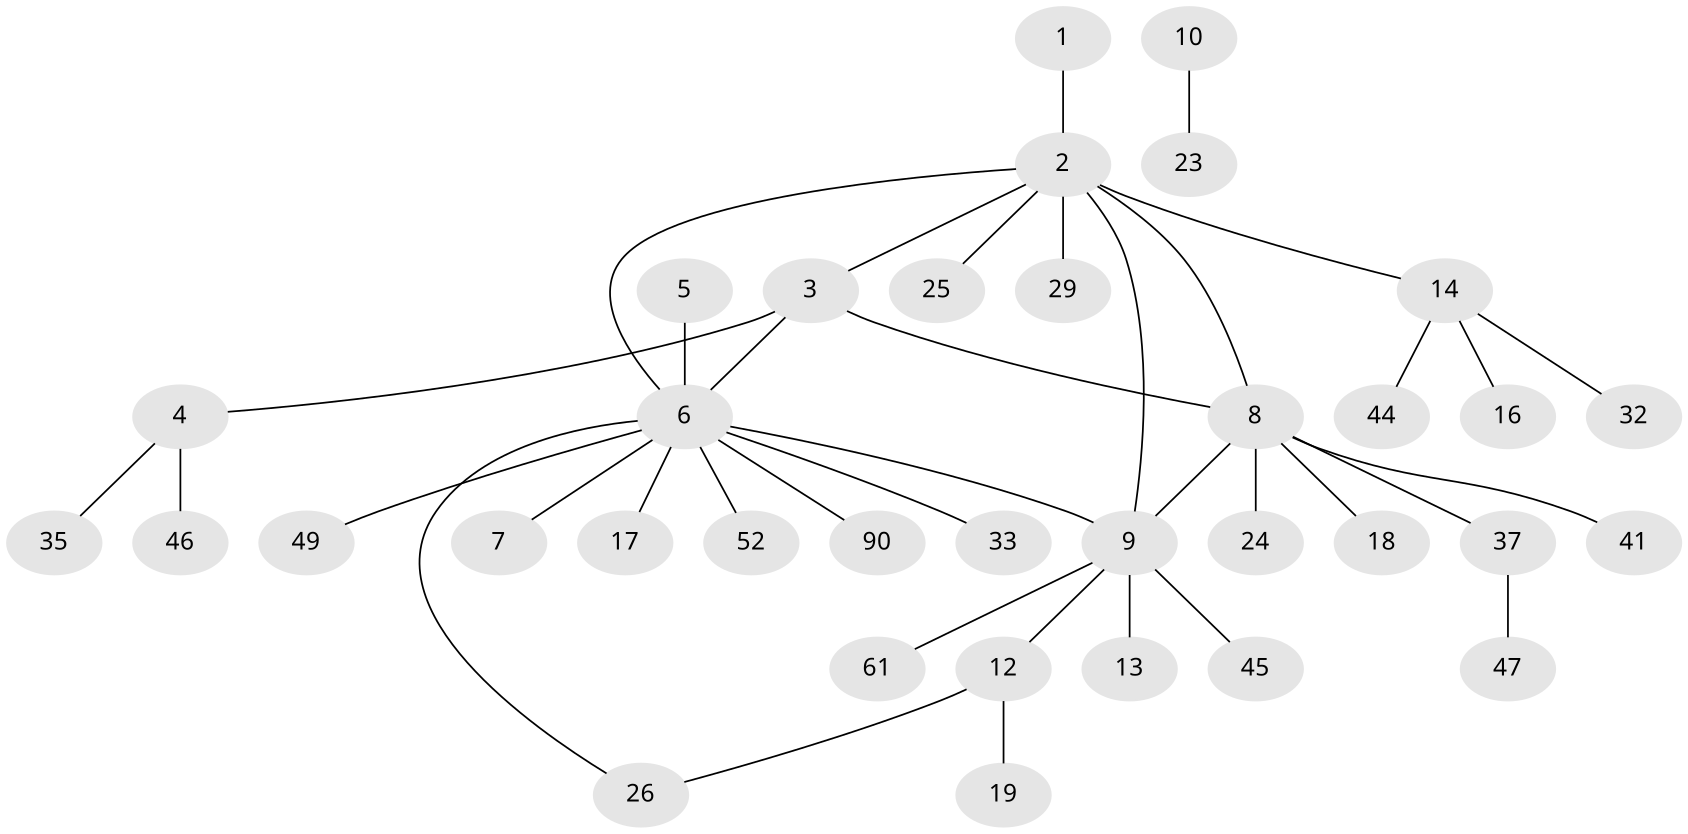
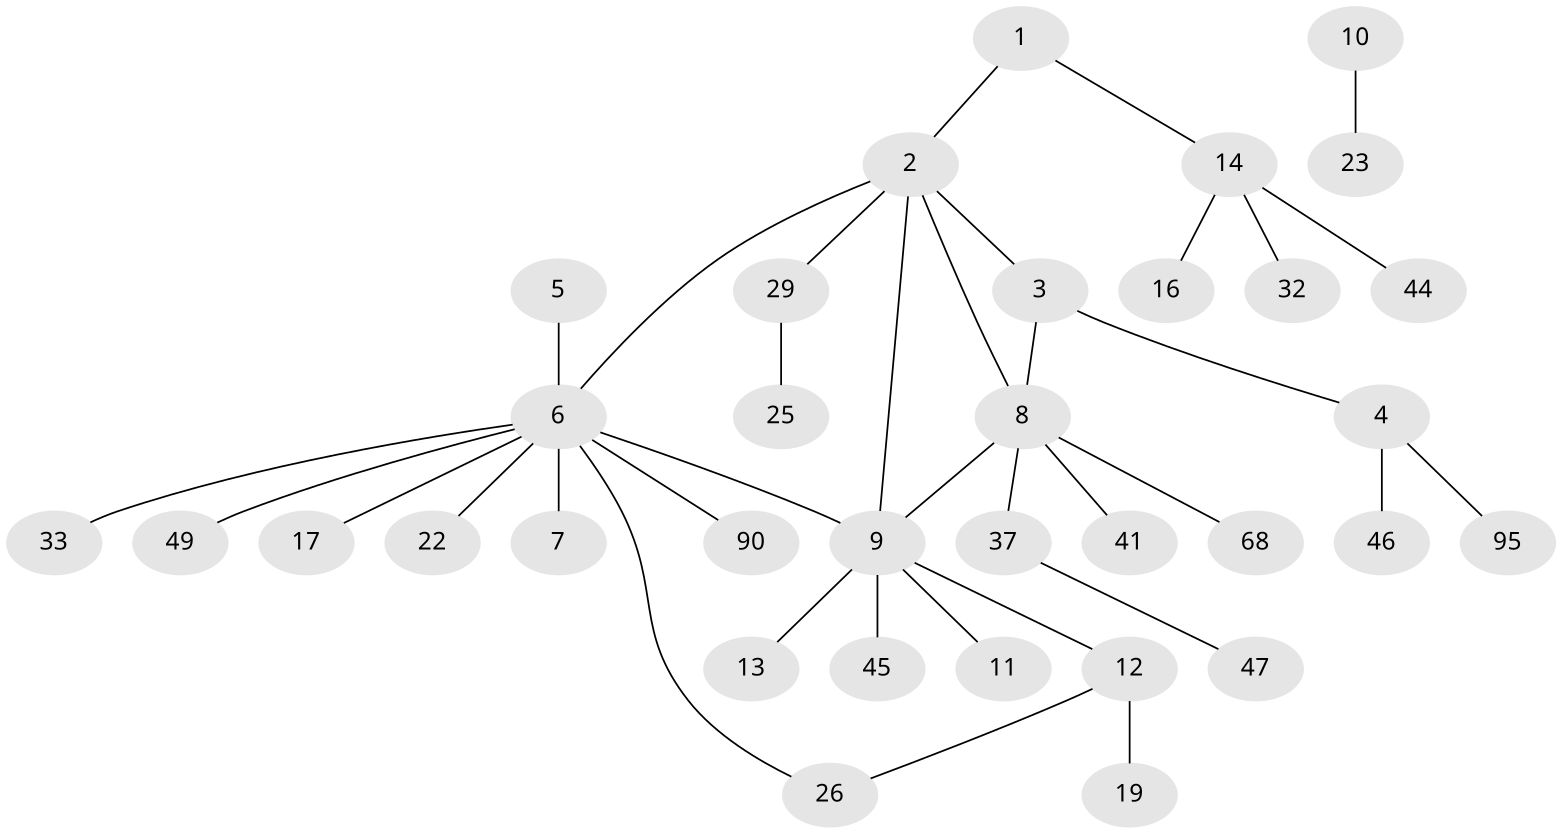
edge "2" -- "25": now "29" -- "25"
edge "2" -- "14": now "1" -- "14"
edge "3" -- "6": removed
node "35": label "35" -> "95"
node "52": label "52" -> "22"
node "24": removed
node "18": label "18" -> "68"
node "61": label "61" -> "11"
